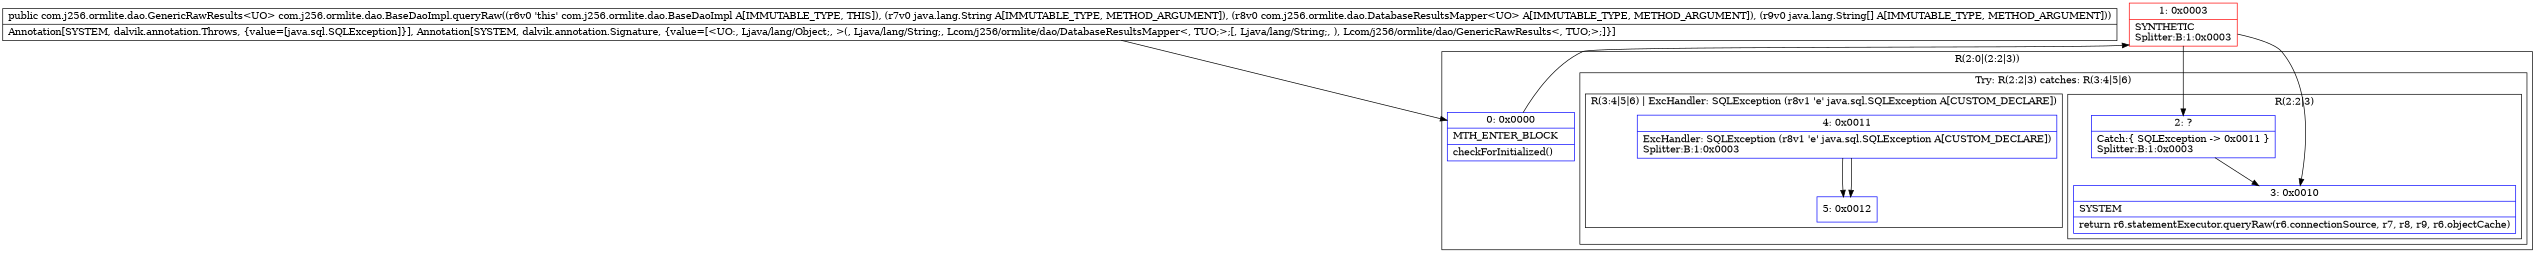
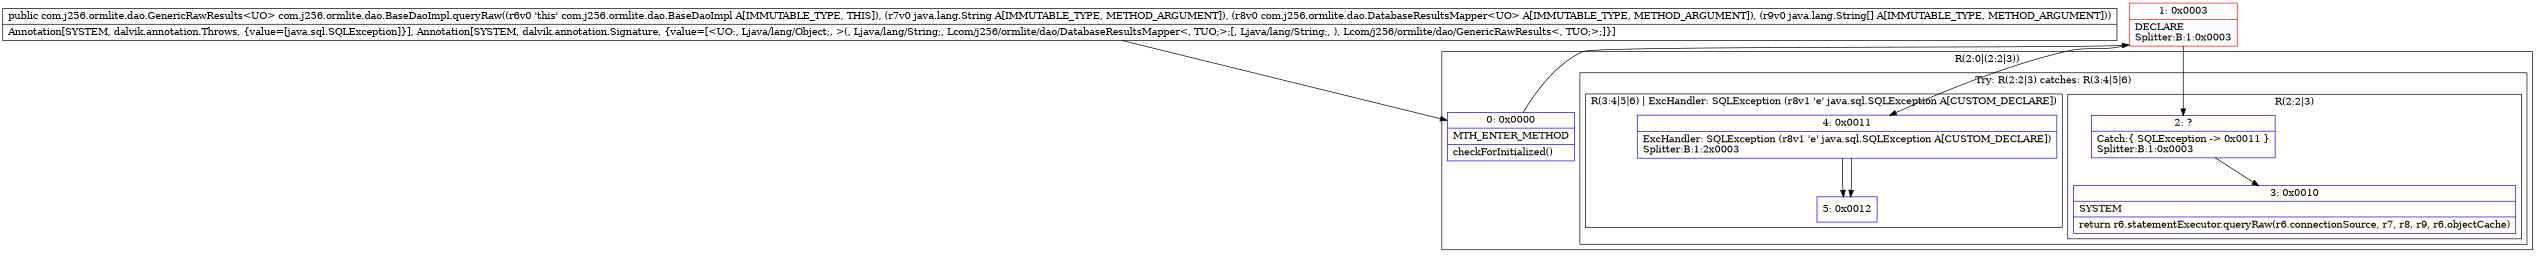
node "1: 0x0003": text "SYNTHETIC" -> "DECLARE"
edge "1: 0x0003" -> "3: 0x0010": now "1: 0x0003" -> "4: 0x0011"
node "0: 0x0000": text "MTH_ENTER_BLOCK" -> "MTH_ENTER_METHOD"
node "4: 0x0011": text "Splitter:B:1:0x0003" -> "Splitter:B:1:2x0003"
